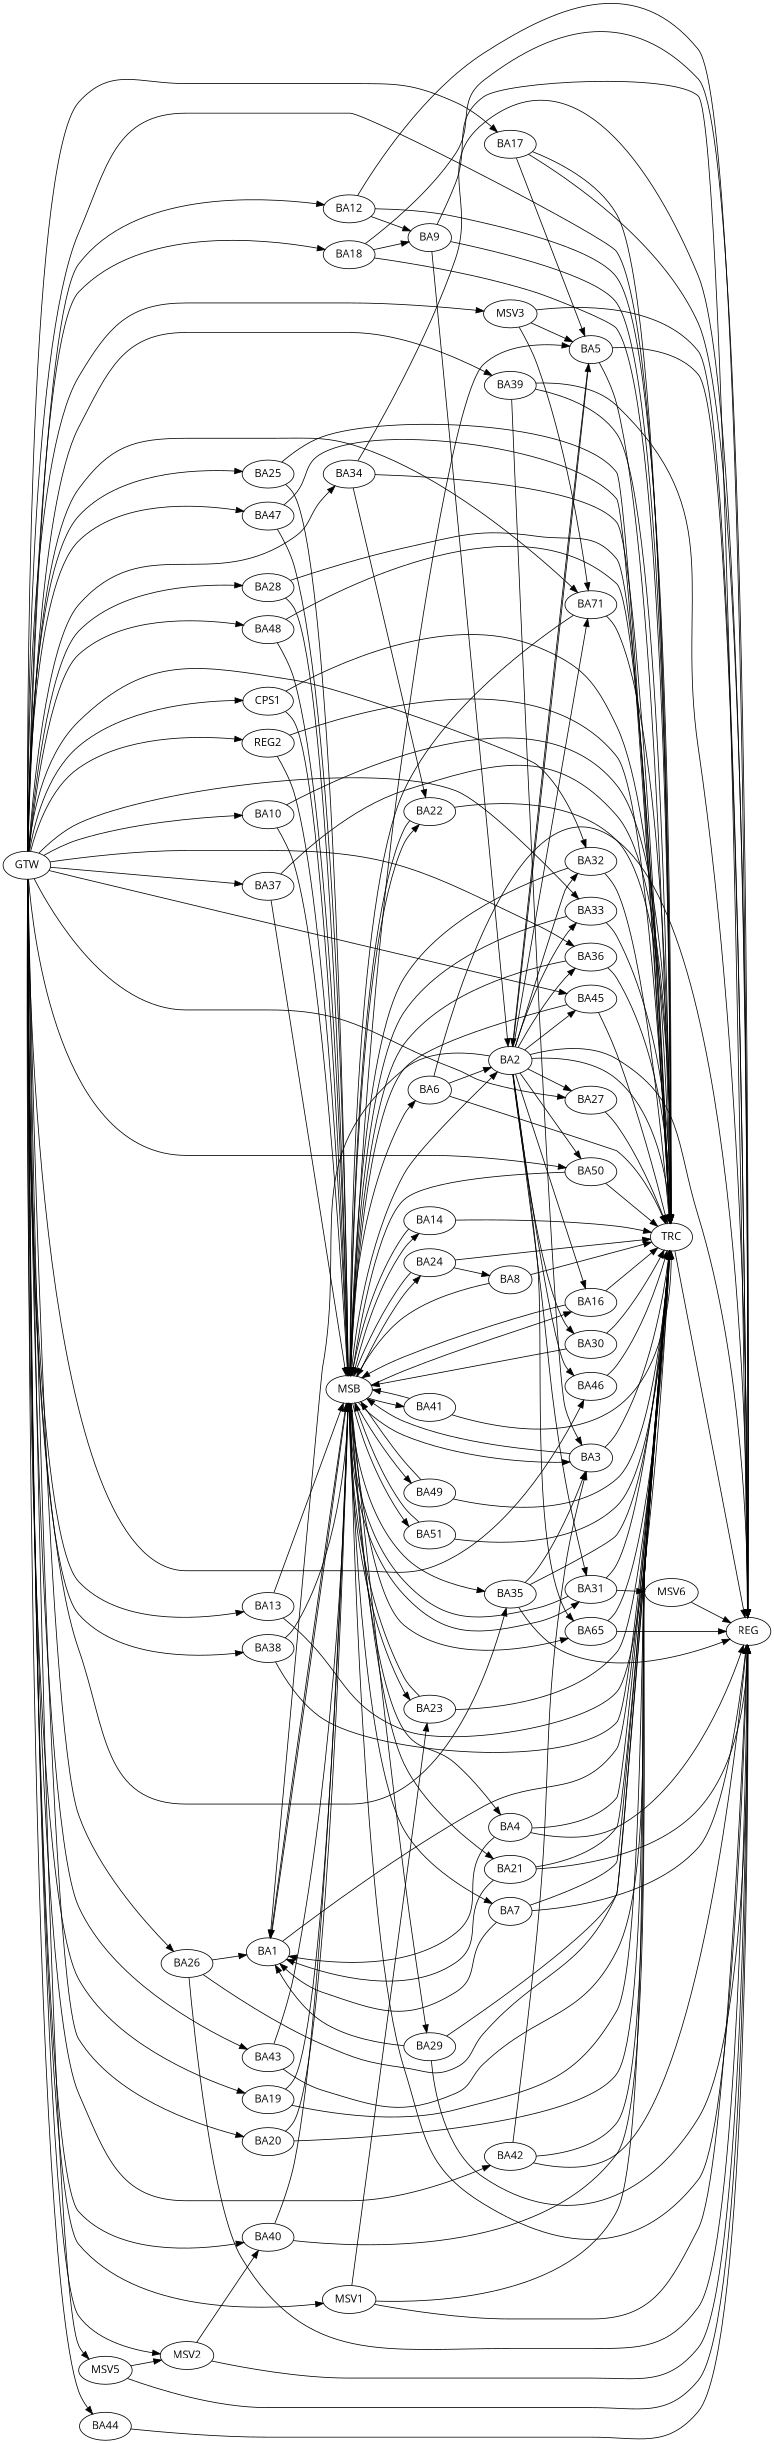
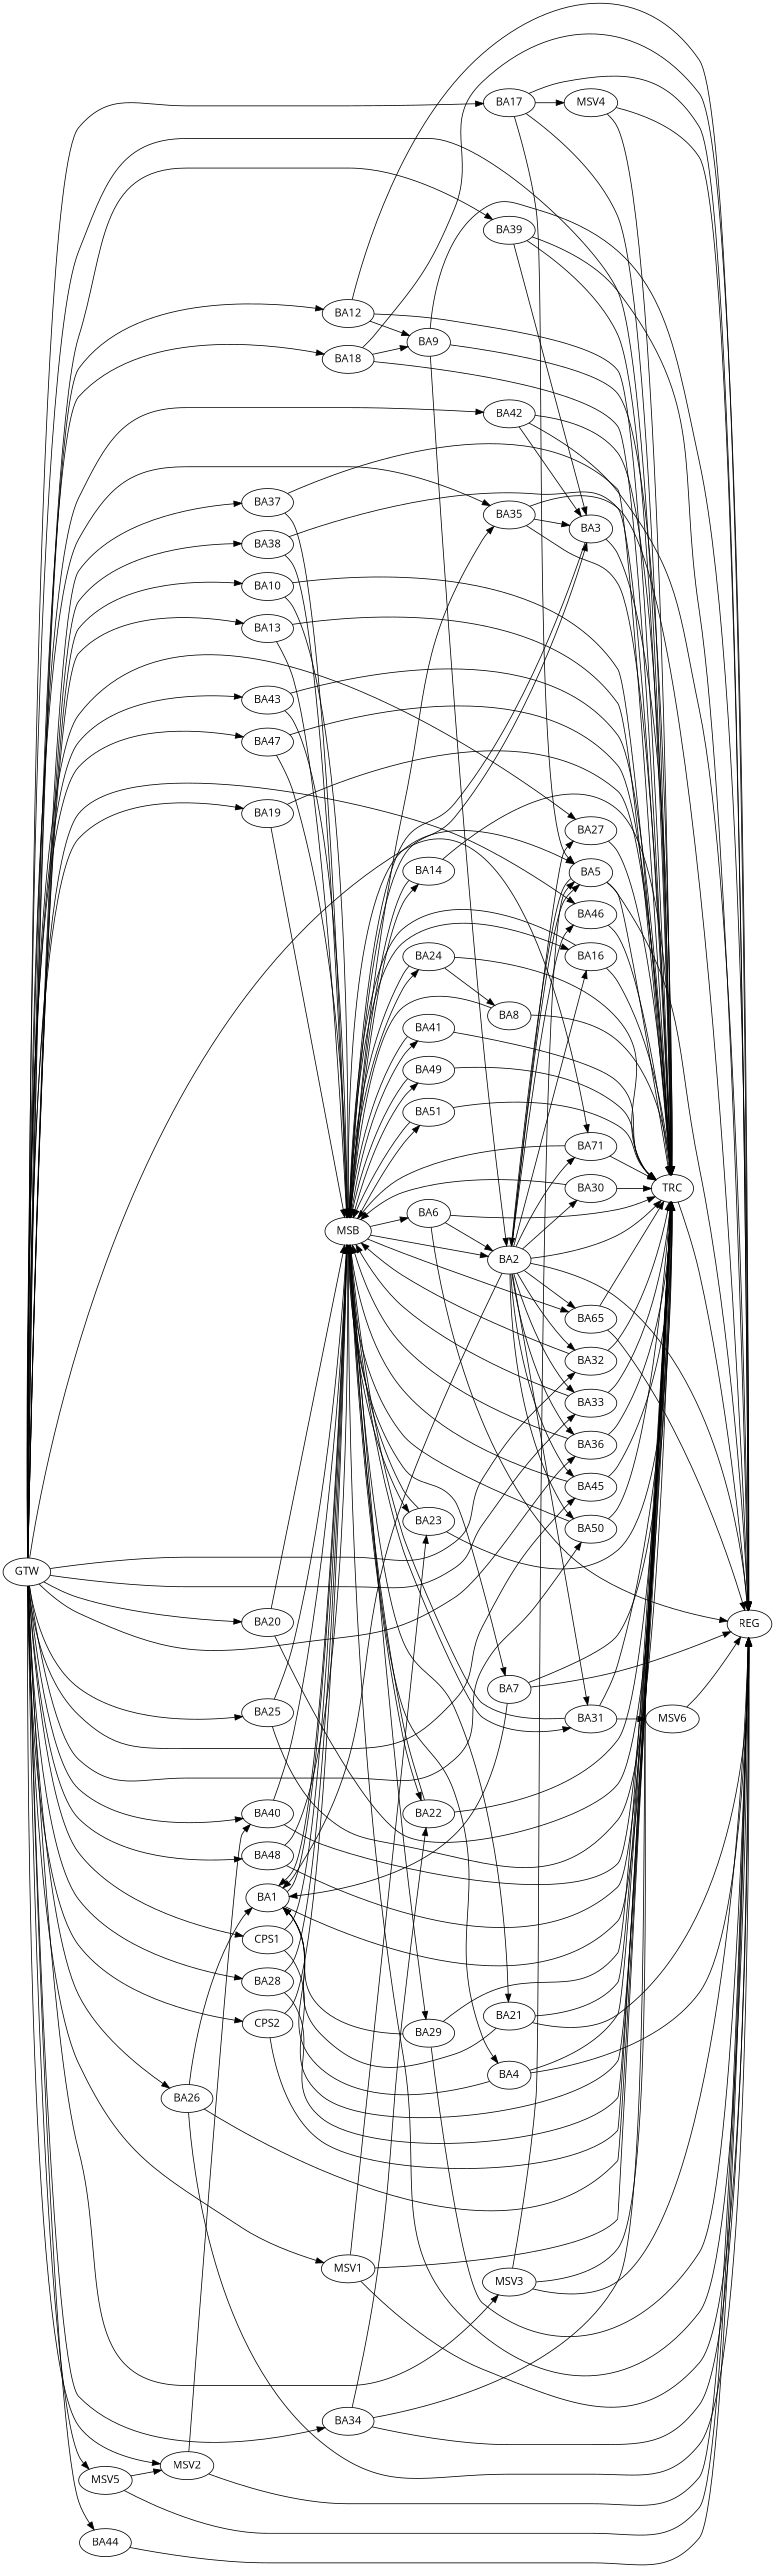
node "MSV4": added
edge "MSV3" -> "BA71": now "MSV3" -> "TRC"
node "REG2": label "REG2" -> "CPS2"
